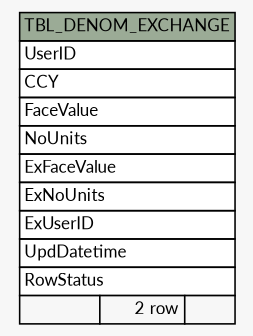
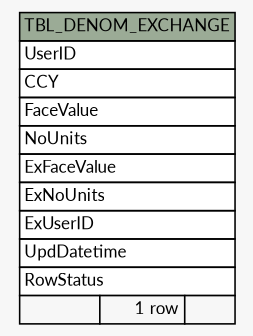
node "TBL_DENOM_EXCHANGE": text "2 row" -> "1 row"
